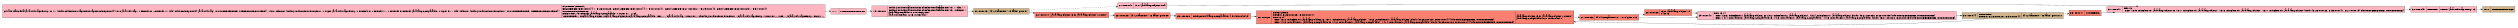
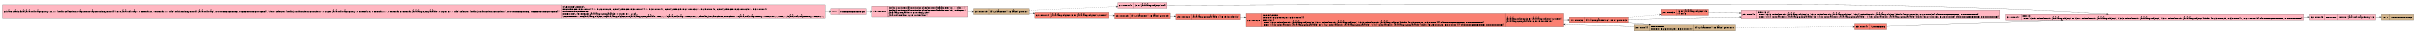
node "25: 0x0028": text "minByOrNull.lang.Comparable r4 = r9.invoke(r3)" -> "java.lang.Comparable r4 = r9.invoke(r3)"
edge "29: 0x0040" -> "30: 0x0044": now "27: 0x003c" -> "30: 0x0044"
